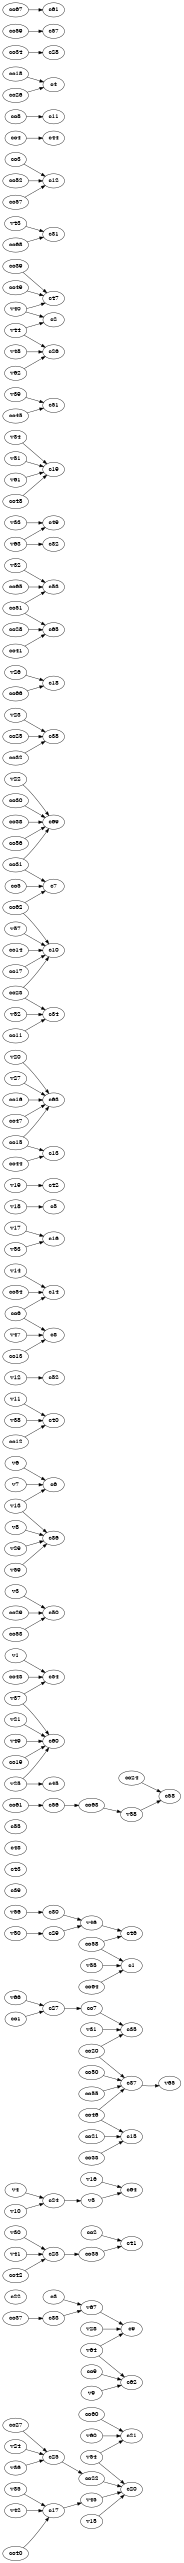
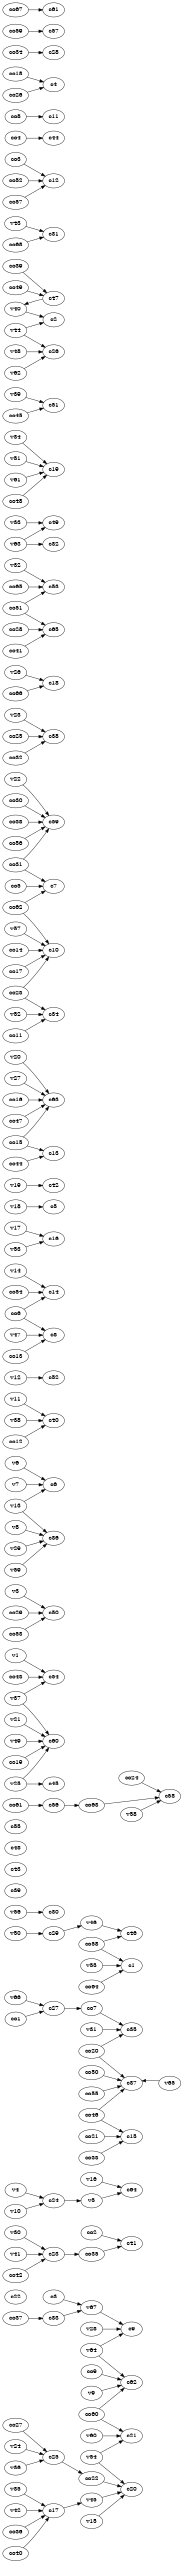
edge "v40" -> "c47": reversed
node "c69": label "c69" -> "c59"
edge "co63" -> "v58": now "co63" -> "c58"
edge "c30" -> "v46": removed
edge "c37" -> "v65": reversed
edge "co60" -> "c62": added
node "co36": added
